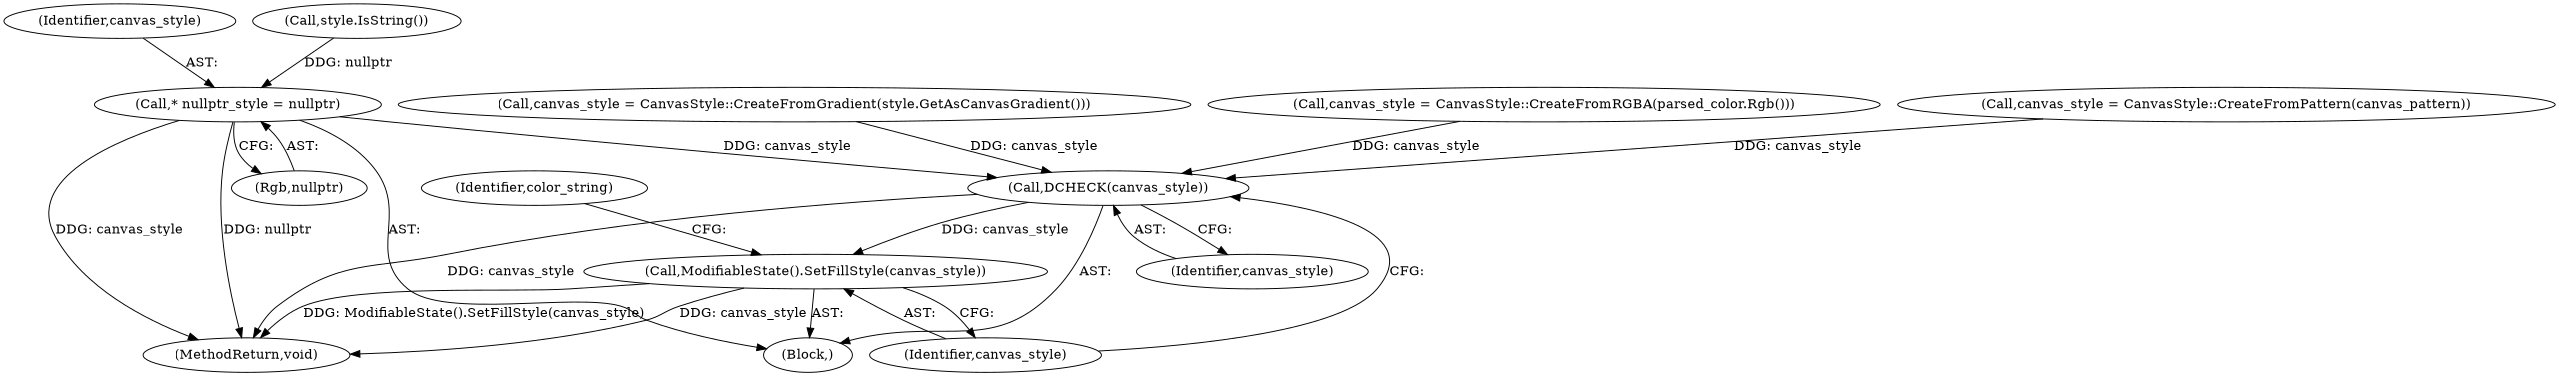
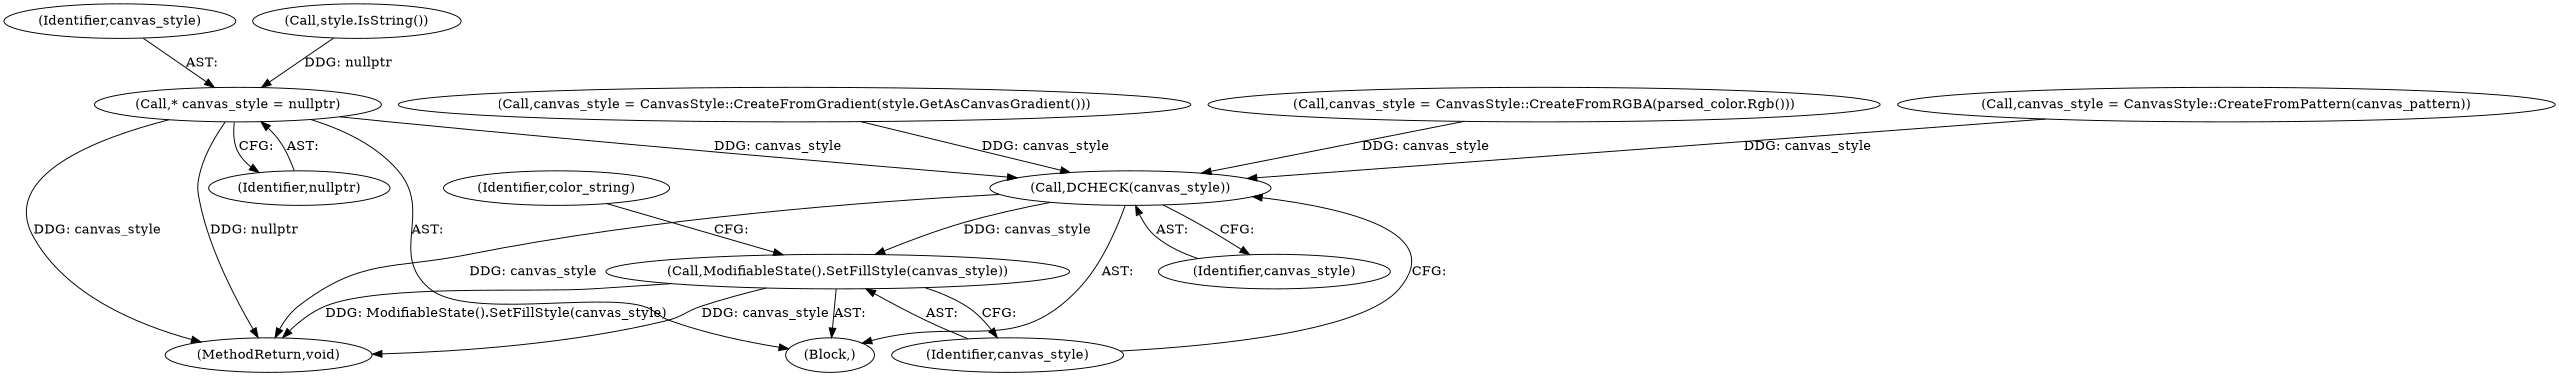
node "(Call,* nullptr_style = nullptr)": label "(Call,* nullptr_style = nullptr)" -> "(Call,* canvas_style = nullptr)"
node "(Rgb,nullptr)": label "(Rgb,nullptr)" -> "(Identifier,nullptr)"
